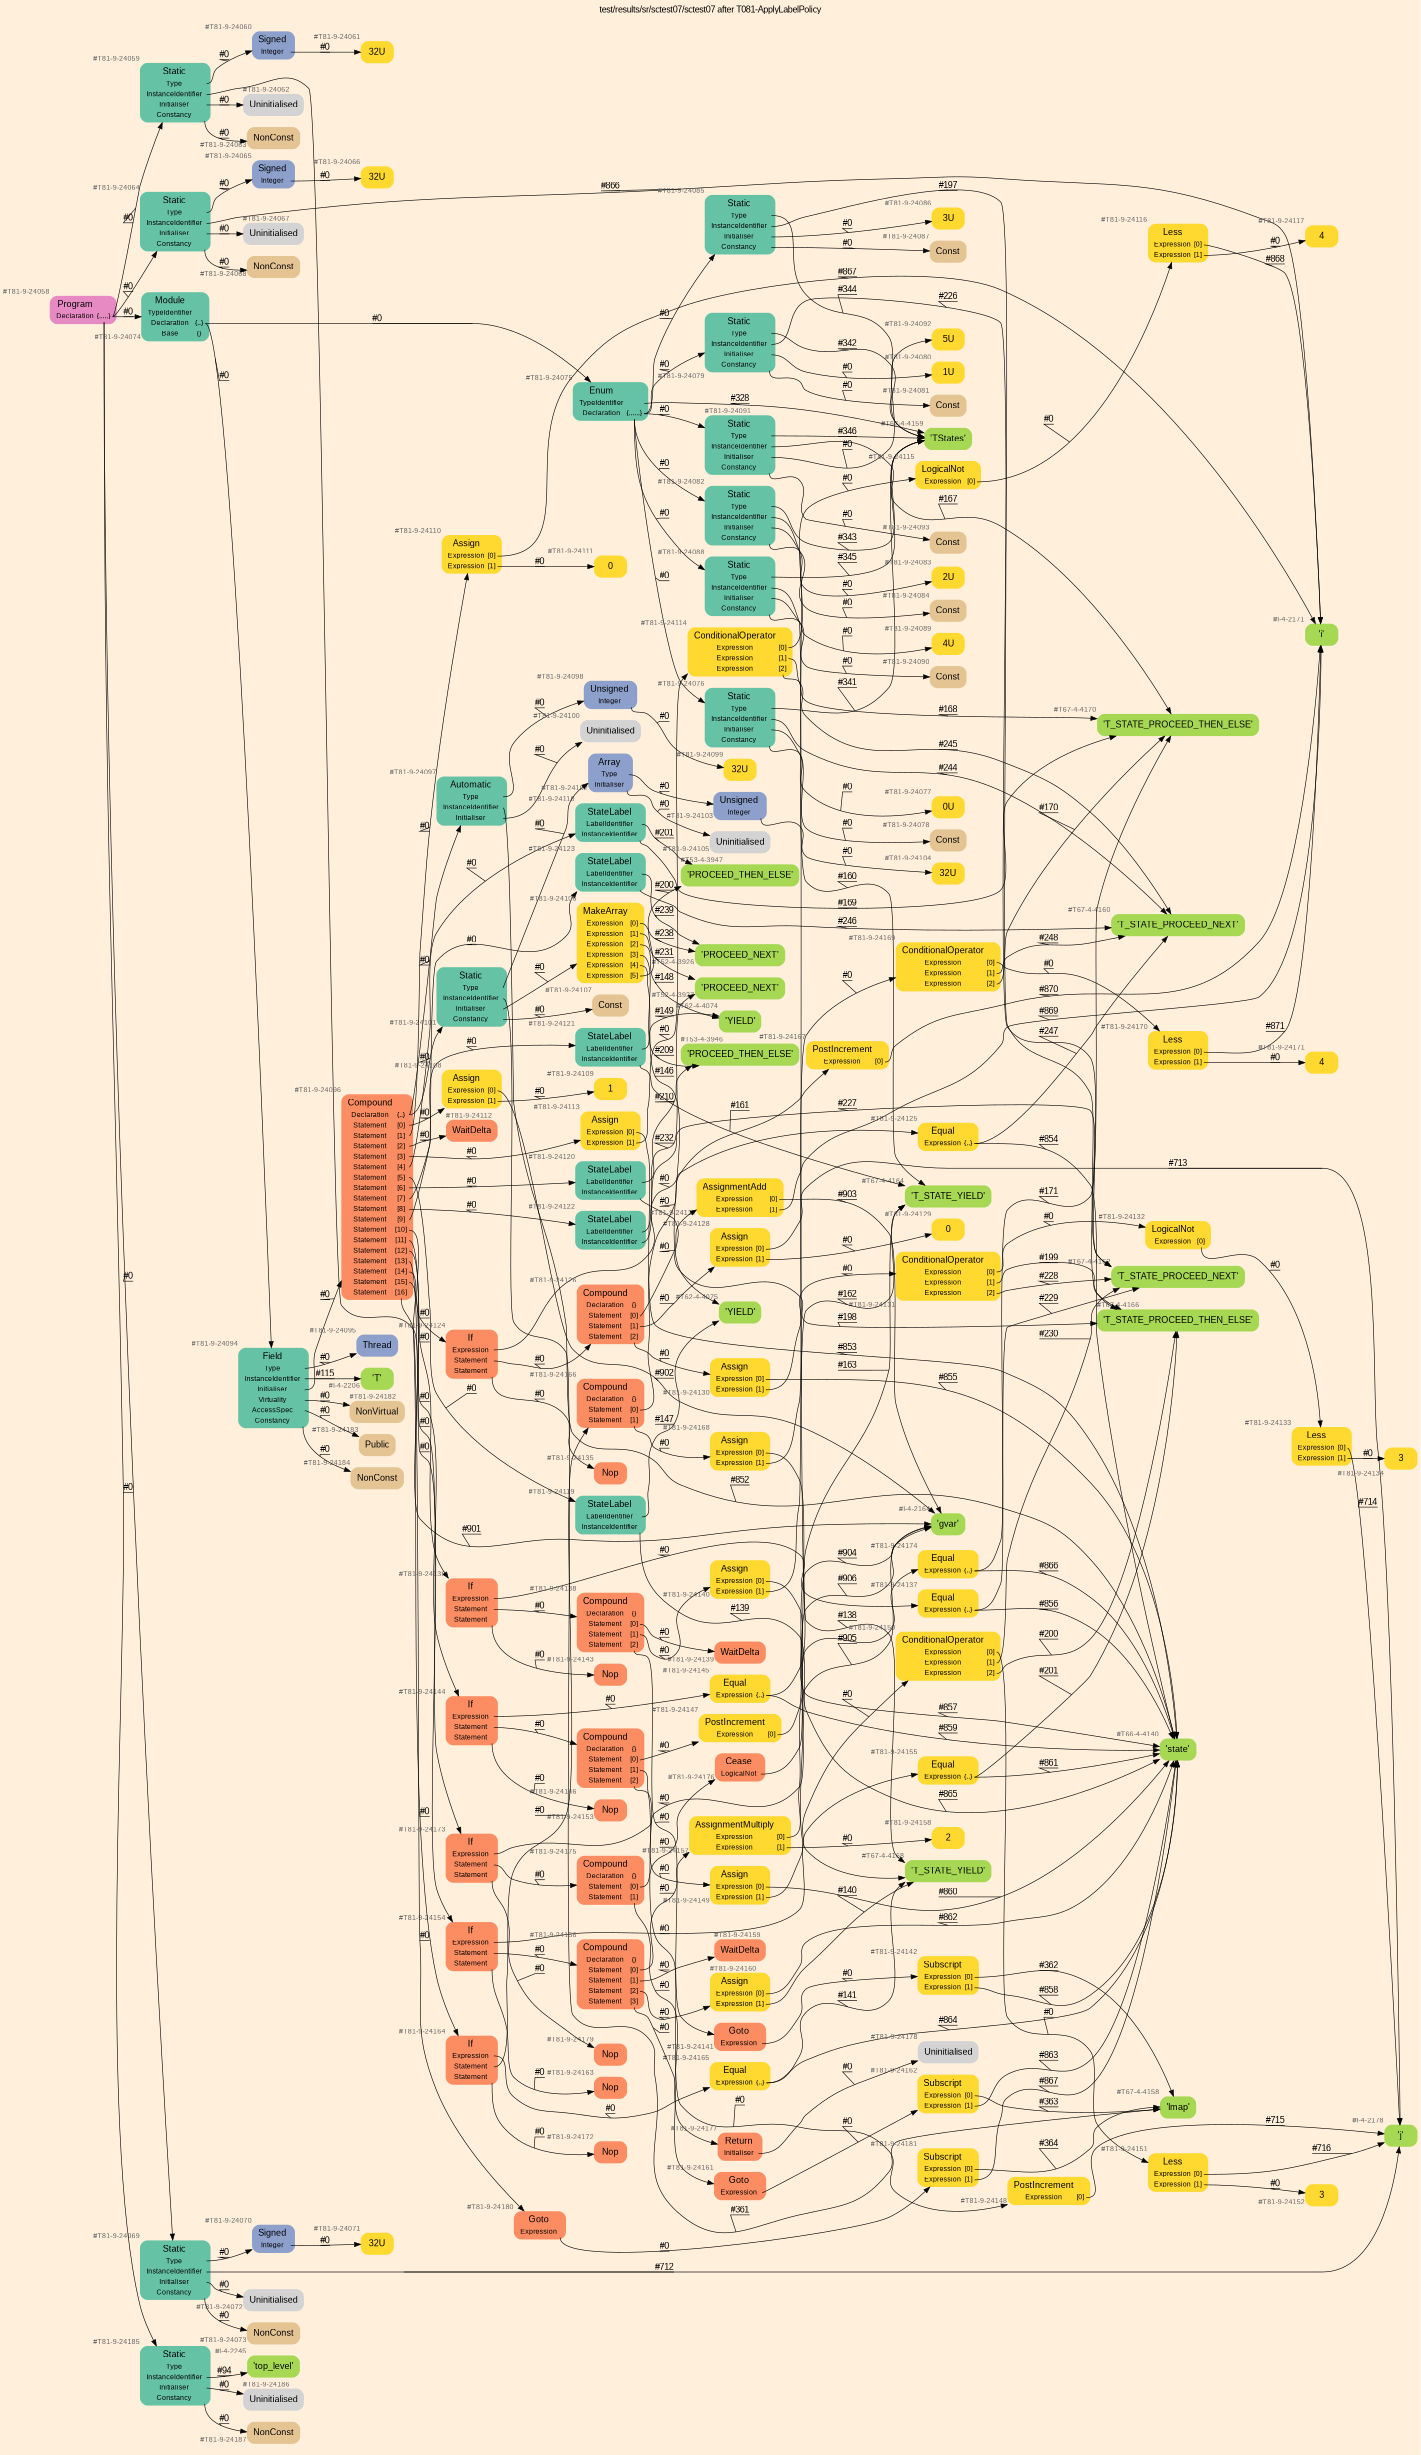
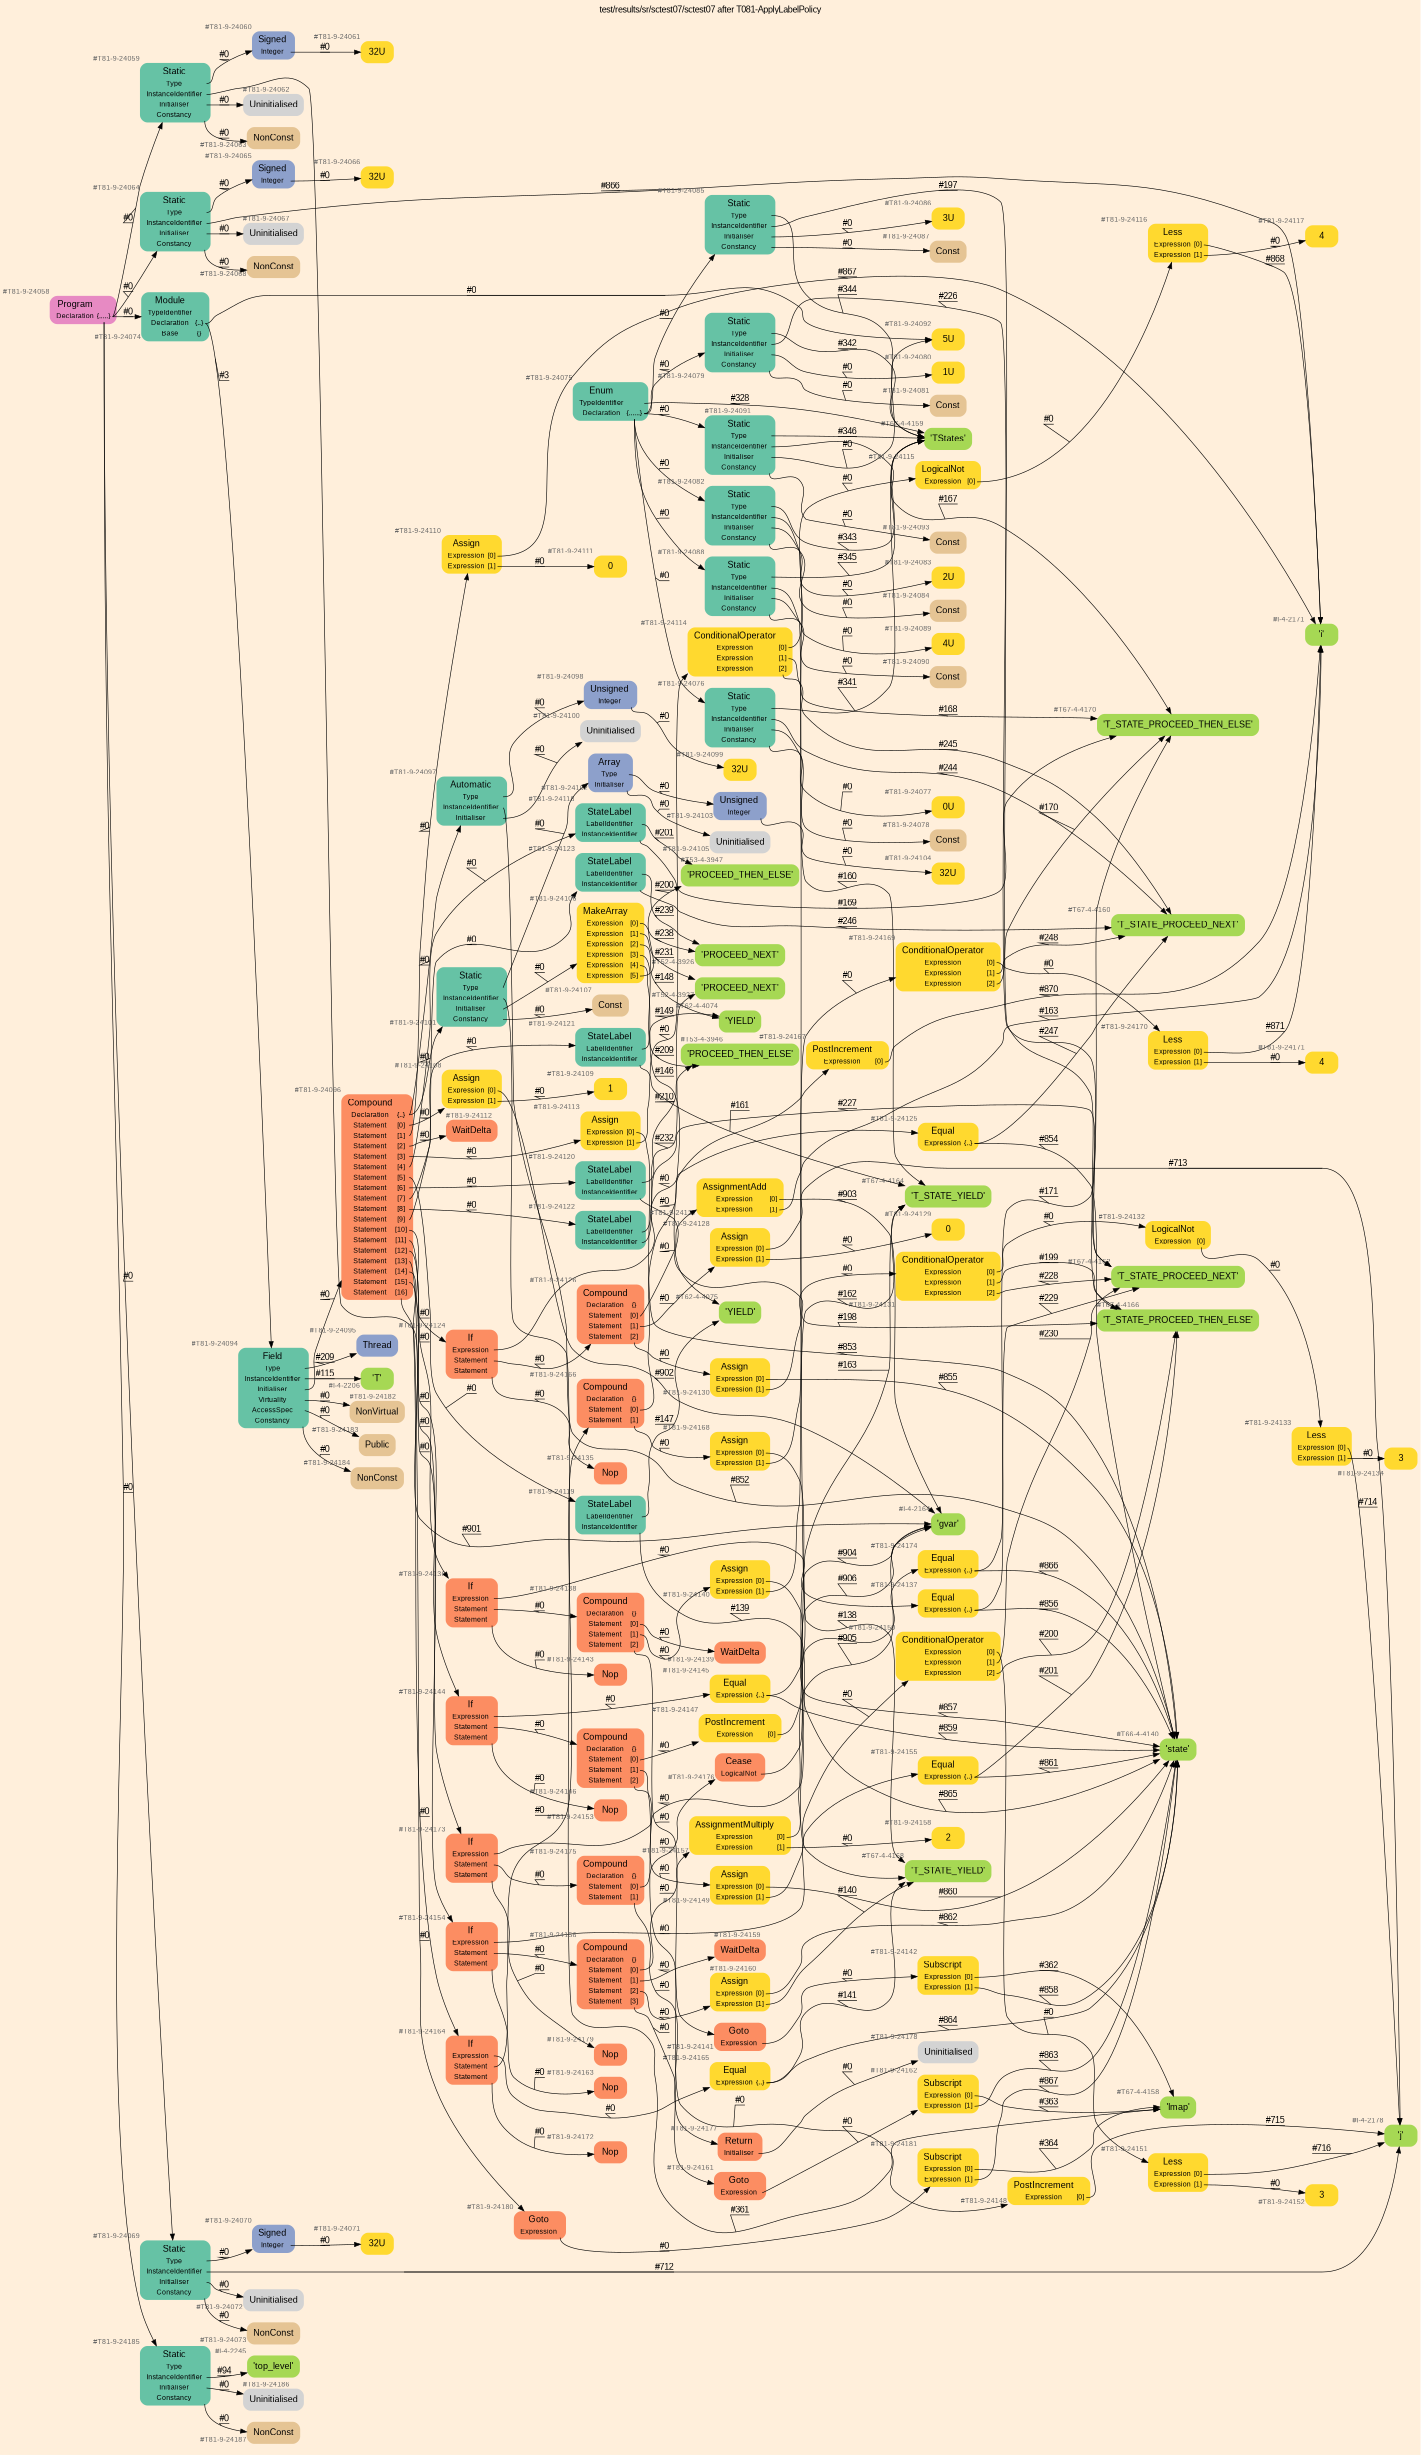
edge "Module" -> "Enum": now "Module" -> "5U"
edge "Module" -> "Field": label "#0" -> "#3"
edge "AssignmentAdd" -> "'i'": label "#869" -> "#163"
edge "Field" -> "Thread": label "#0" -> "#209"
